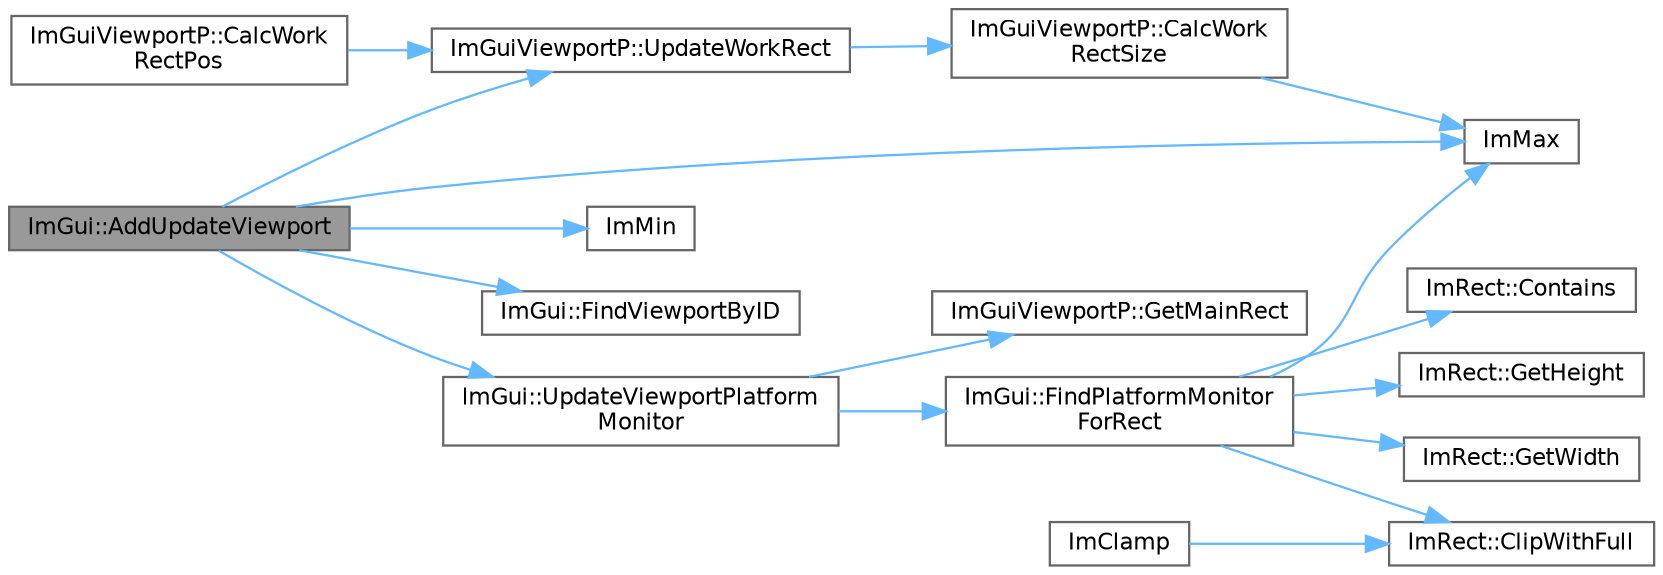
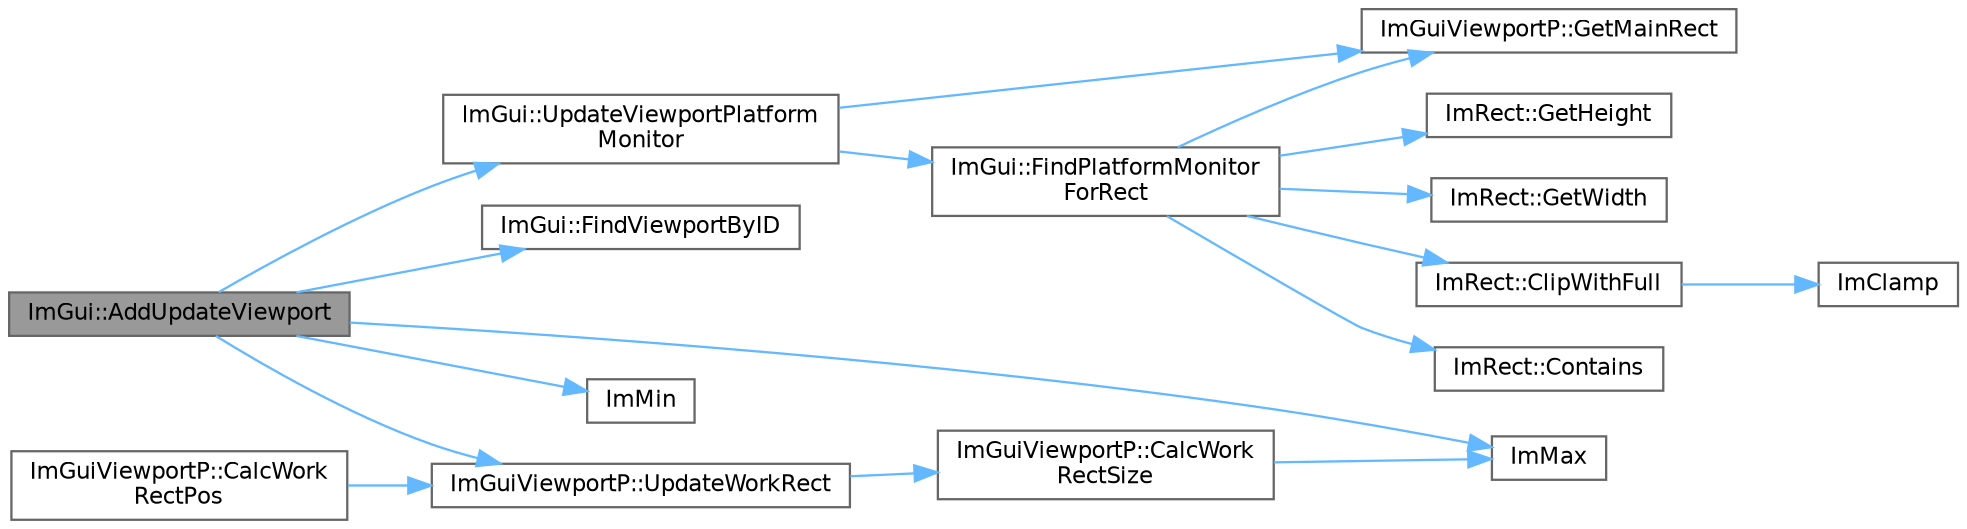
edge "ImGui::FindPlatformMonitor ForRect" -> "ImMax": now "ImGui::FindPlatformMonitor ForRect" -> "ImGuiViewportP::GetMainRect"
edge "ImClamp" -> "ImRect::ClipWithFull": reversed
